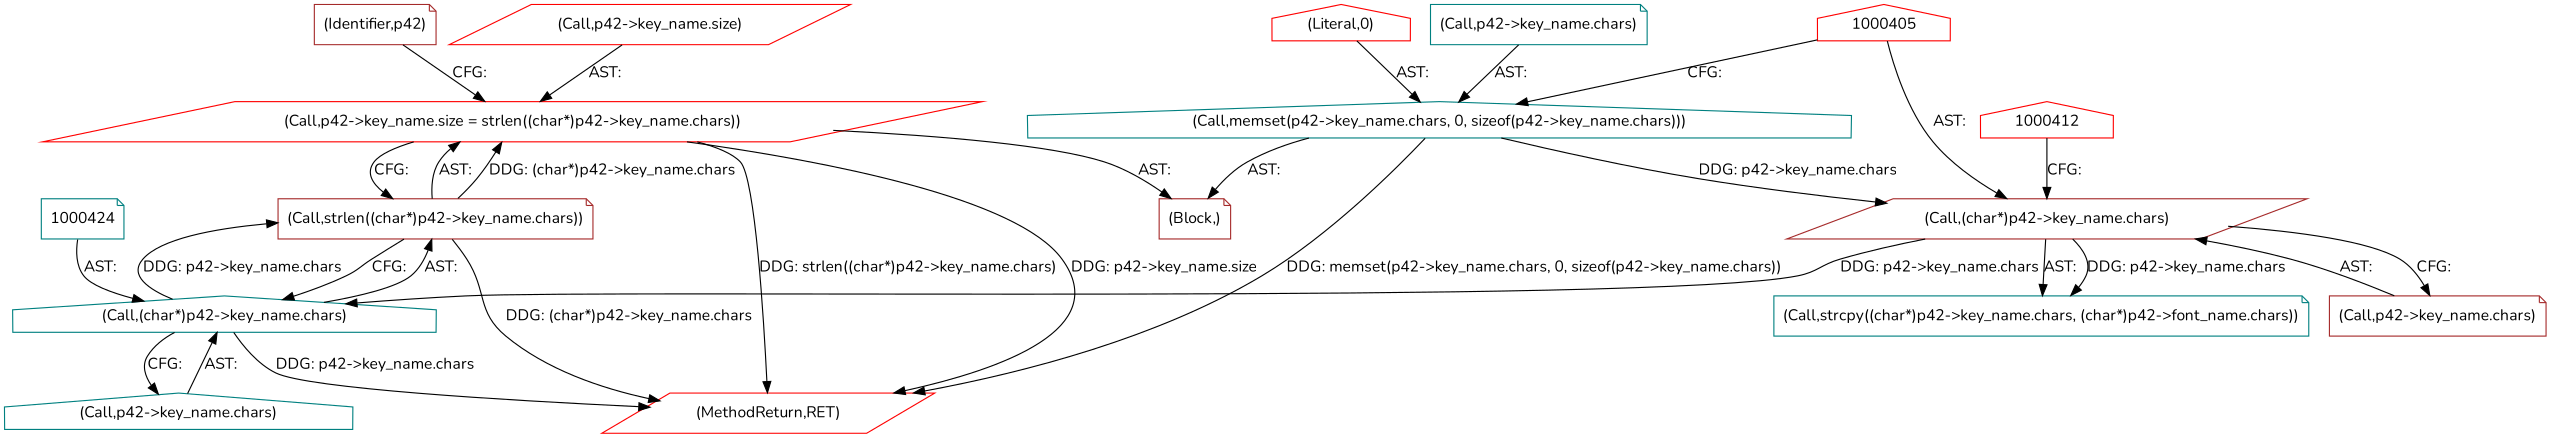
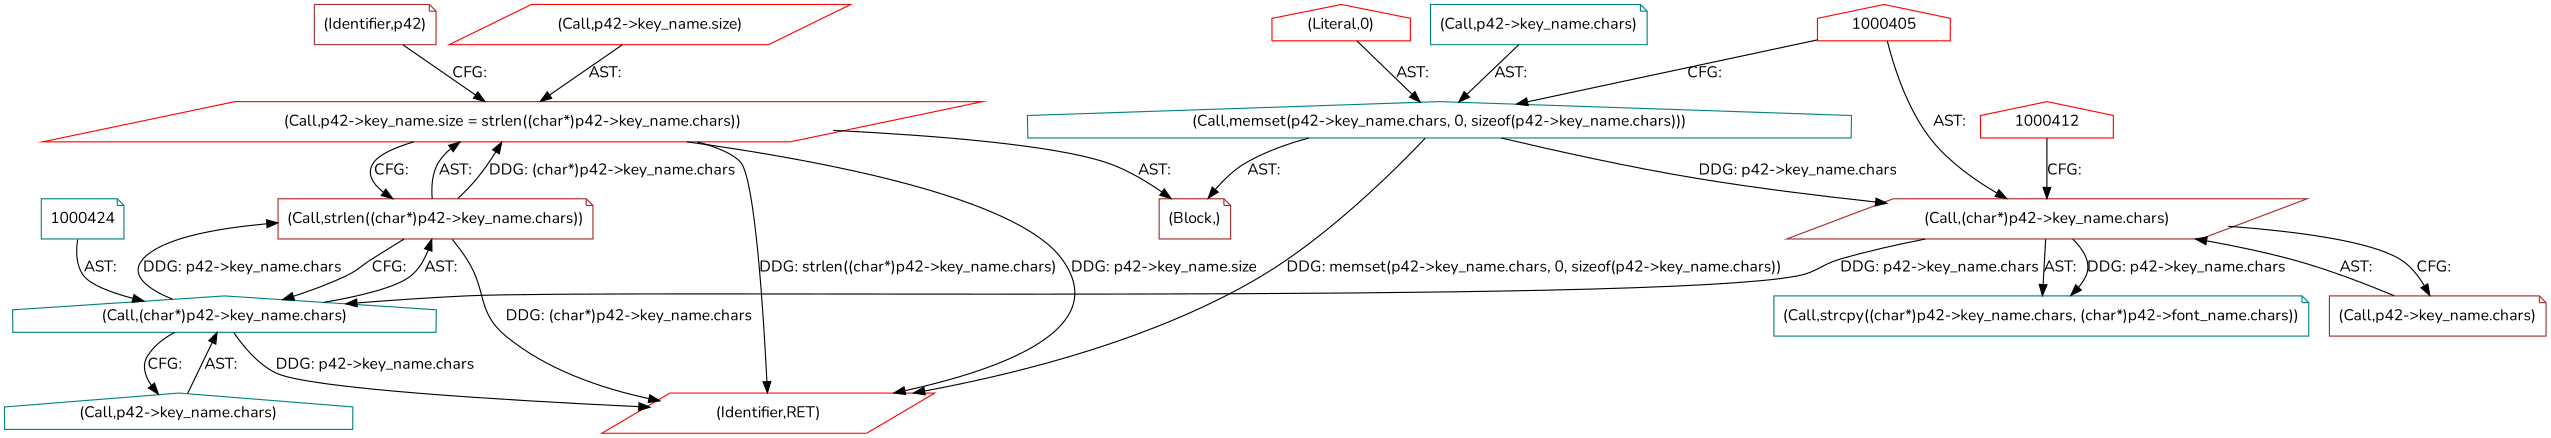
node "(MethodReturn,RET)": label "(MethodReturn,RET)" -> "(Identifier,RET)"
